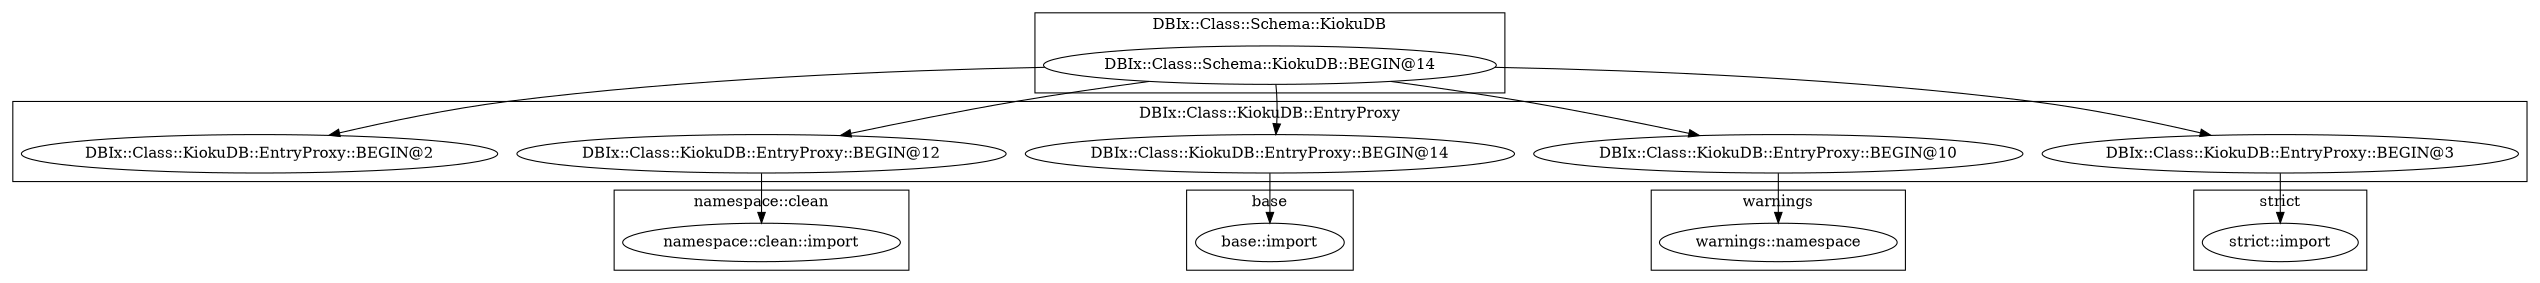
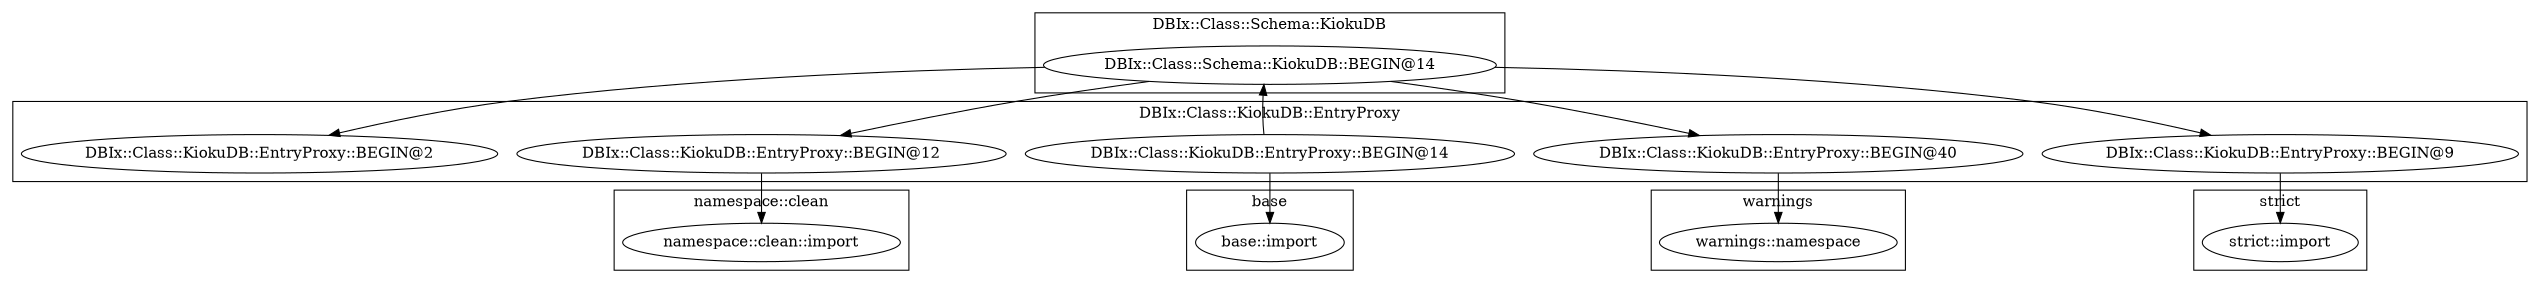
edge "DBIx::Class::Schema::KiokuDB::BEGIN@14" -> "DBIx::Class::KiokuDB::EntryProxy::BEGIN@14": reversed
node "DBIx::Class::KiokuDB::EntryProxy::BEGIN@10": label "DBIx::Class::KiokuDB::EntryProxy::BEGIN@10" -> "DBIx::Class::KiokuDB::EntryProxy::BEGIN@40"
node "DBIx::Class::KiokuDB::EntryProxy::BEGIN@3": label "DBIx::Class::KiokuDB::EntryProxy::BEGIN@3" -> "DBIx::Class::KiokuDB::EntryProxy::BEGIN@9"
